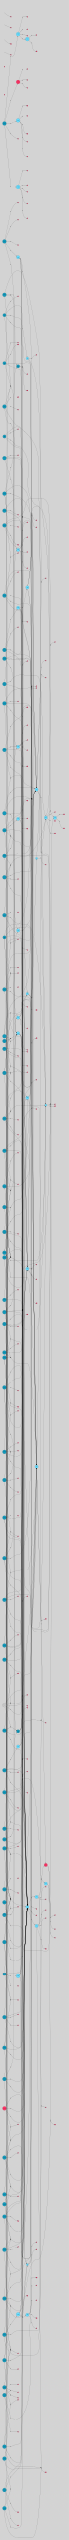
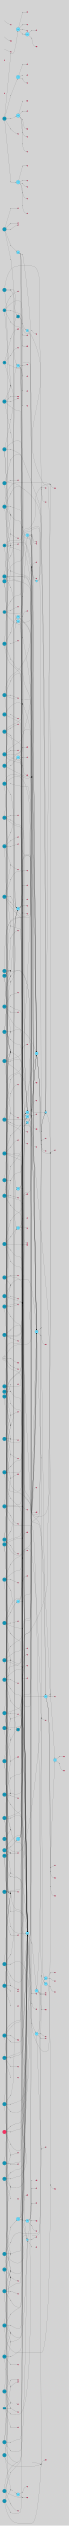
node "T1155": fillcolor #ff3366 -> #66ddff
node "T1113": fillcolor #1199bb -> #cccccc
node "T1136": fillcolor #cccccc -> #1199bb
node "T324": fillcolor #ff3366 -> #66ddff
node "T1147": shape box -> circle
node "T1128": shape circle -> box
node "T976": added
